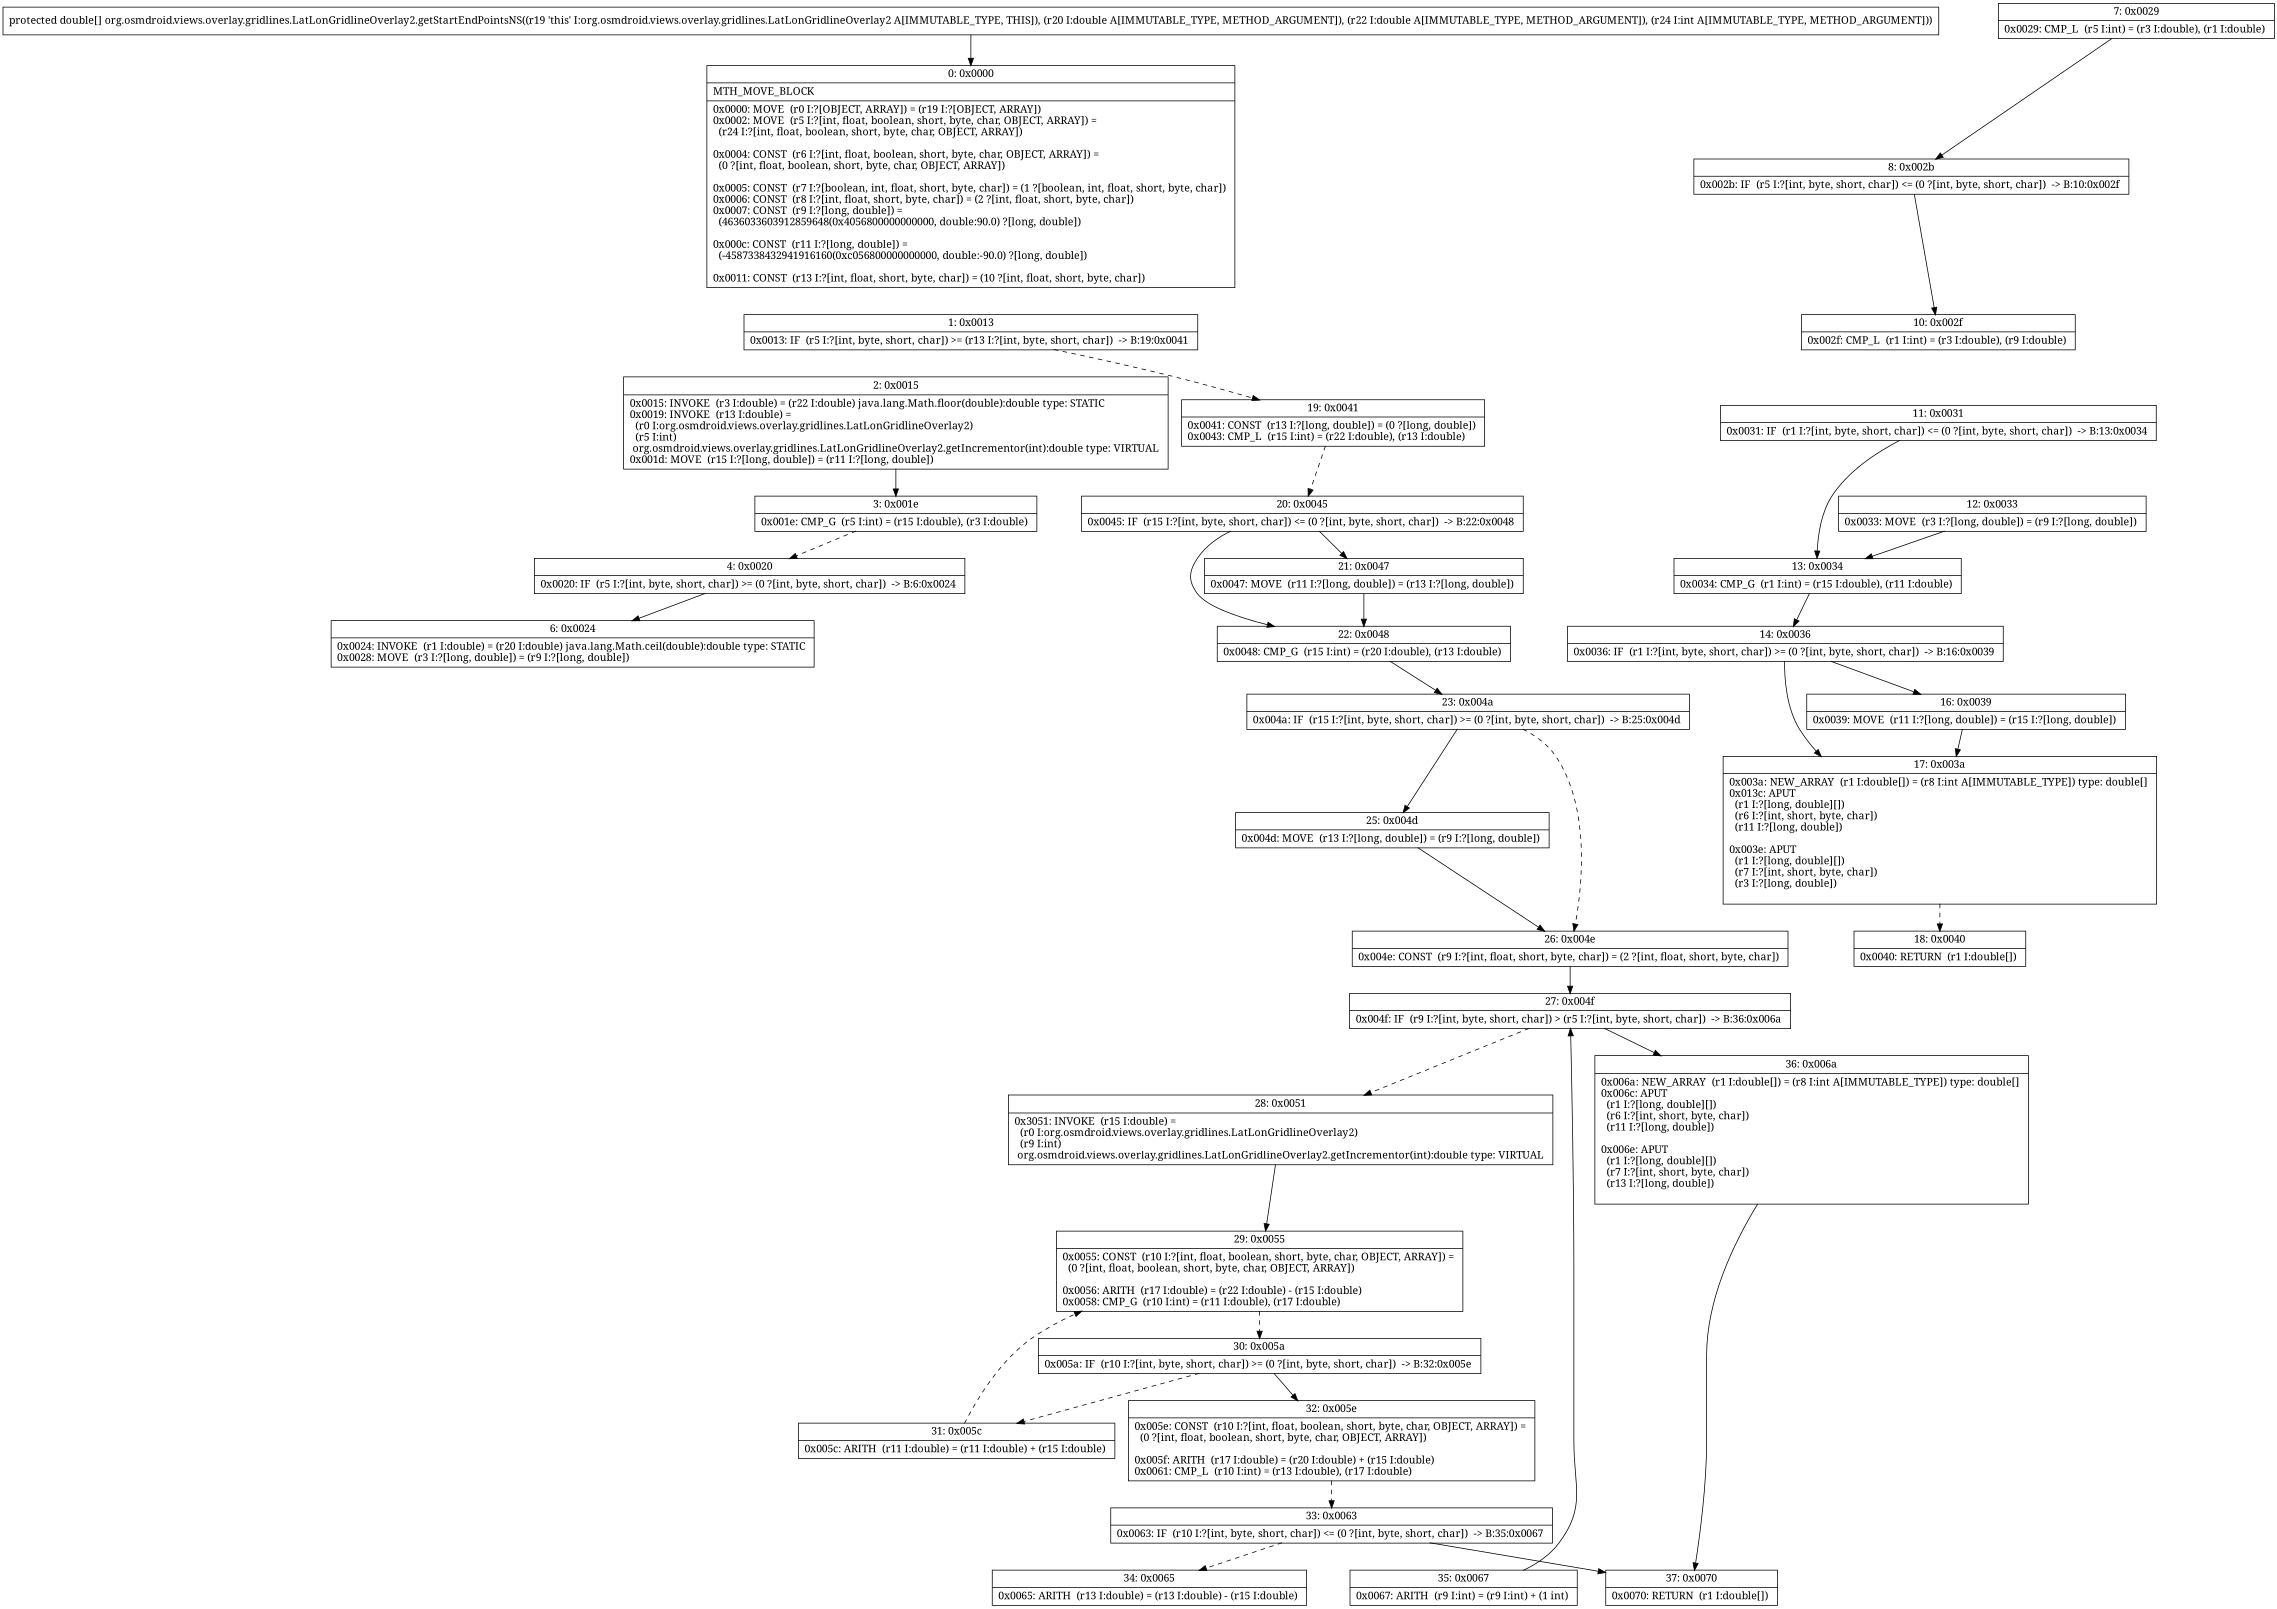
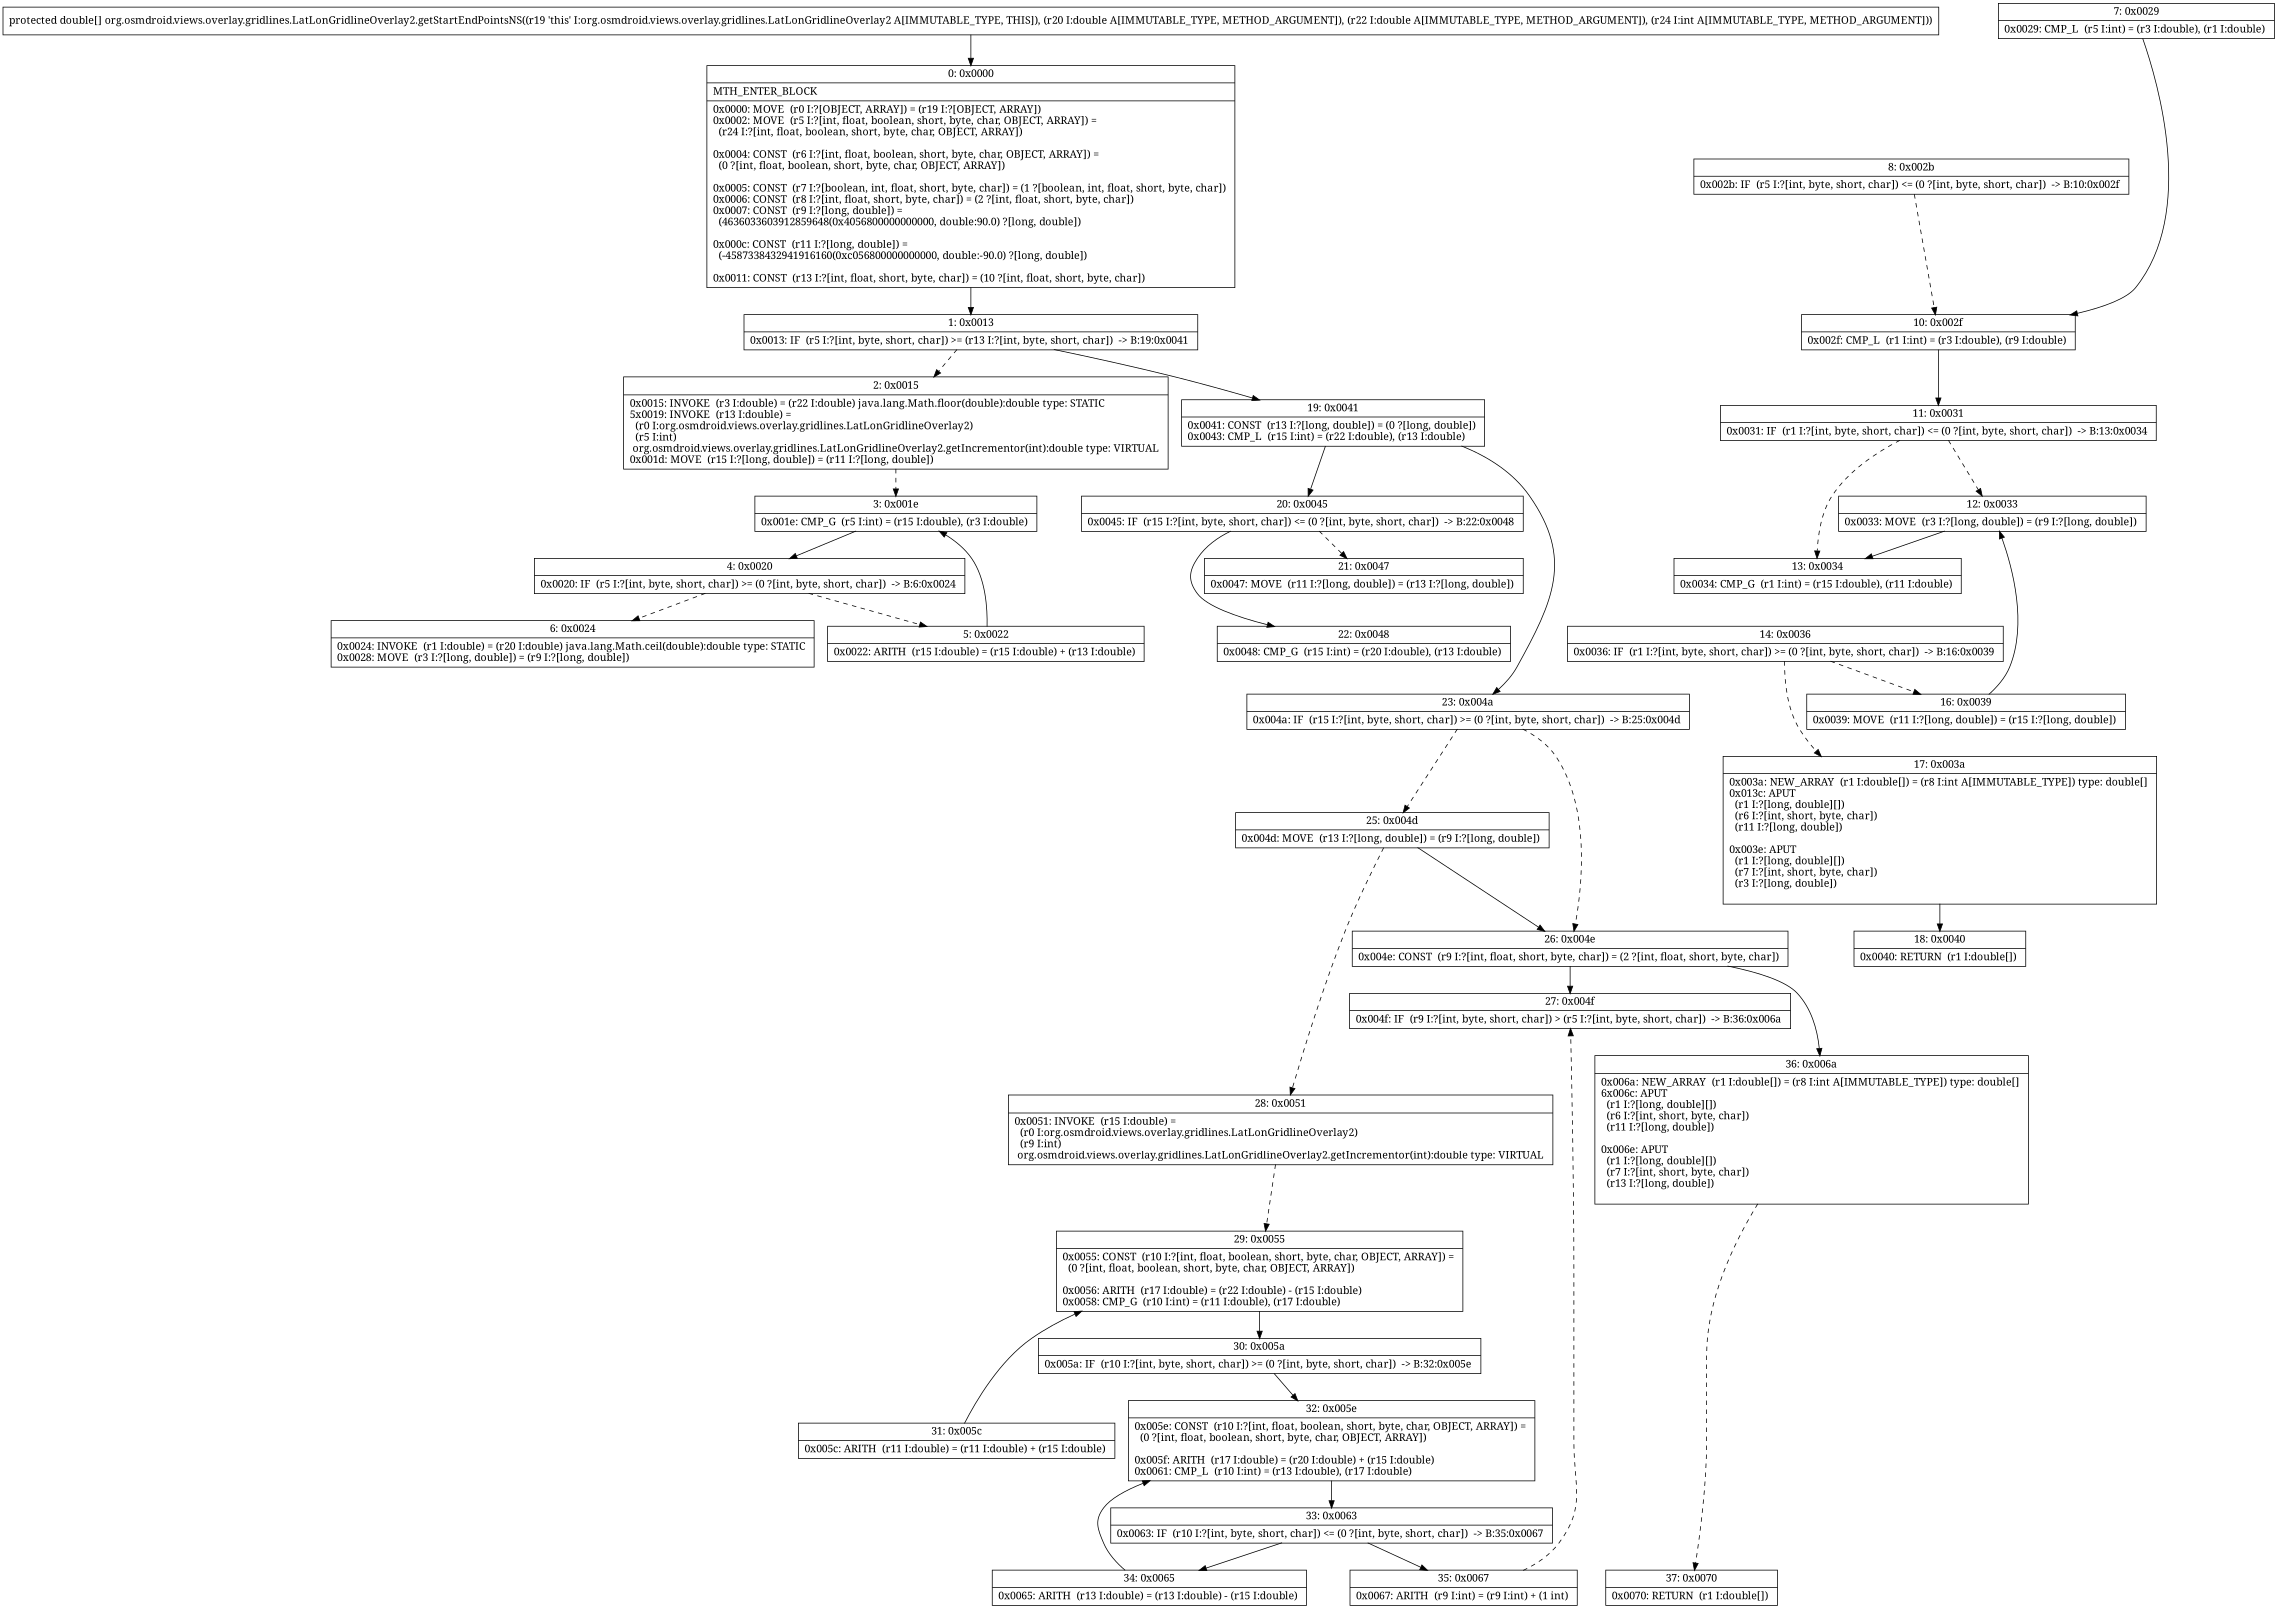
node "0: 0x0000": text "MTH_MOVE_BLOCK" -> "MTH_ENTER_BLOCK"
edge "7: 0x0029" -> "8: 0x002b": now "7: 0x0029" -> "10: 0x002f"
edge "8: 0x002b" -> "10: 0x002f": style solid -> dashed
edge "0: 0x0000" -> "1: 0x0013": added
edge "1: 0x0013" -> "2: 0x0015": added
edge "1: 0x0013" -> "19: 0x0041": style dashed -> solid
edge "10: 0x002f" -> "11: 0x0031": added
node "2: 0x0015": text "0x0019: INVOKE  (r13 I:double) =" -> "5x0019: INVOKE  (r13 I:double) ="
edge "11: 0x0031" -> "12: 0x0033": added
edge "19: 0x0041" -> "20: 0x0045": style dashed -> solid
edge "2: 0x0015" -> "3: 0x001e": style solid -> dashed
edge "11: 0x0031" -> "13: 0x0034": style solid -> dashed
edge "20: 0x0045" -> "21: 0x0047": style solid -> dashed
edge "3: 0x001e" -> "4: 0x0020": style dashed -> solid
edge "4: 0x0020" -> "6: 0x0024": style solid -> dashed
edge "21: 0x0047" -> "22: 0x0048": removed
edge "13: 0x0034" -> "14: 0x0036": removed
node "5: 0x0022": added
edge "22: 0x0048" -> "23: 0x004a": now "19: 0x0041" -> "23: 0x004a"
edge "14: 0x0036" -> "16: 0x0039": style solid -> dashed
edge "14: 0x0036" -> "17: 0x003a": style solid -> dashed
edge "16: 0x0039" -> "17: 0x003a": now "16: 0x0039" -> "12: 0x0033"
edge "23: 0x004a" -> "25: 0x004d": style solid -> dashed
edge "17: 0x003a" -> "18: 0x0040": style dashed -> solid
edge "27: 0x004f" -> "36: 0x006a": now "26: 0x004e" -> "36: 0x006a"
edge "27: 0x004f" -> "28: 0x0051": now "25: 0x004d" -> "28: 0x0051"
node "36: 0x006a": text "0x006c: APUT" -> "6x006c: APUT"
node "28: 0x0051": text "0x3051: INVOKE  (r15 I:double) =" -> "0x0051: INVOKE  (r15 I:double) ="
edge "28: 0x0051" -> "29: 0x0055": style solid -> dashed
edge "35: 0x0067" -> "27: 0x004f": style solid -> dashed
edge "29: 0x0055" -> "30: 0x005a": style dashed -> solid
edge "31: 0x005c" -> "29: 0x0055": style dashed -> solid
edge "36: 0x006a" -> "37: 0x0070": style solid -> dashed
edge "30: 0x005a" -> "31: 0x005c": removed
edge "32: 0x005e" -> "33: 0x0063": style dashed -> solid
edge "34: 0x0065" -> "32: 0x005e": added
edge "33: 0x0063" -> "34: 0x0065": style dashed -> solid
edge "33: 0x0063" -> "37: 0x0070": now "33: 0x0063" -> "35: 0x0067"
